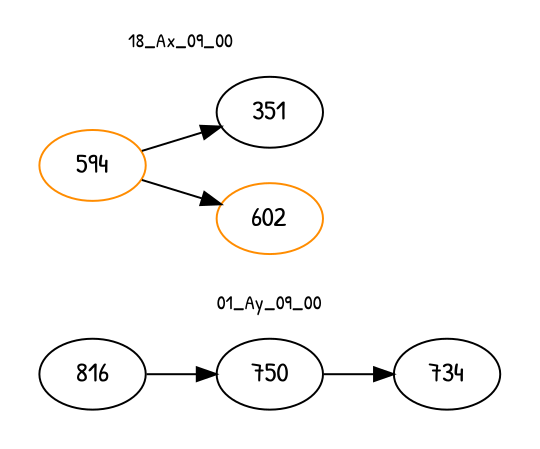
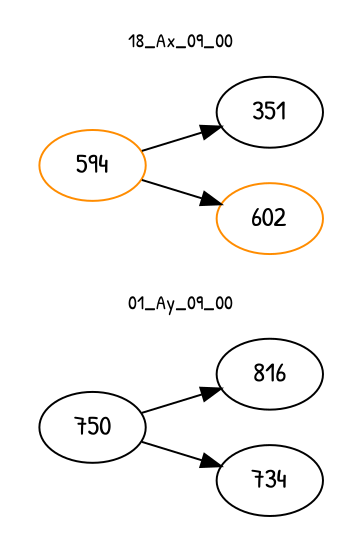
edge "816" -> "750": reversed
